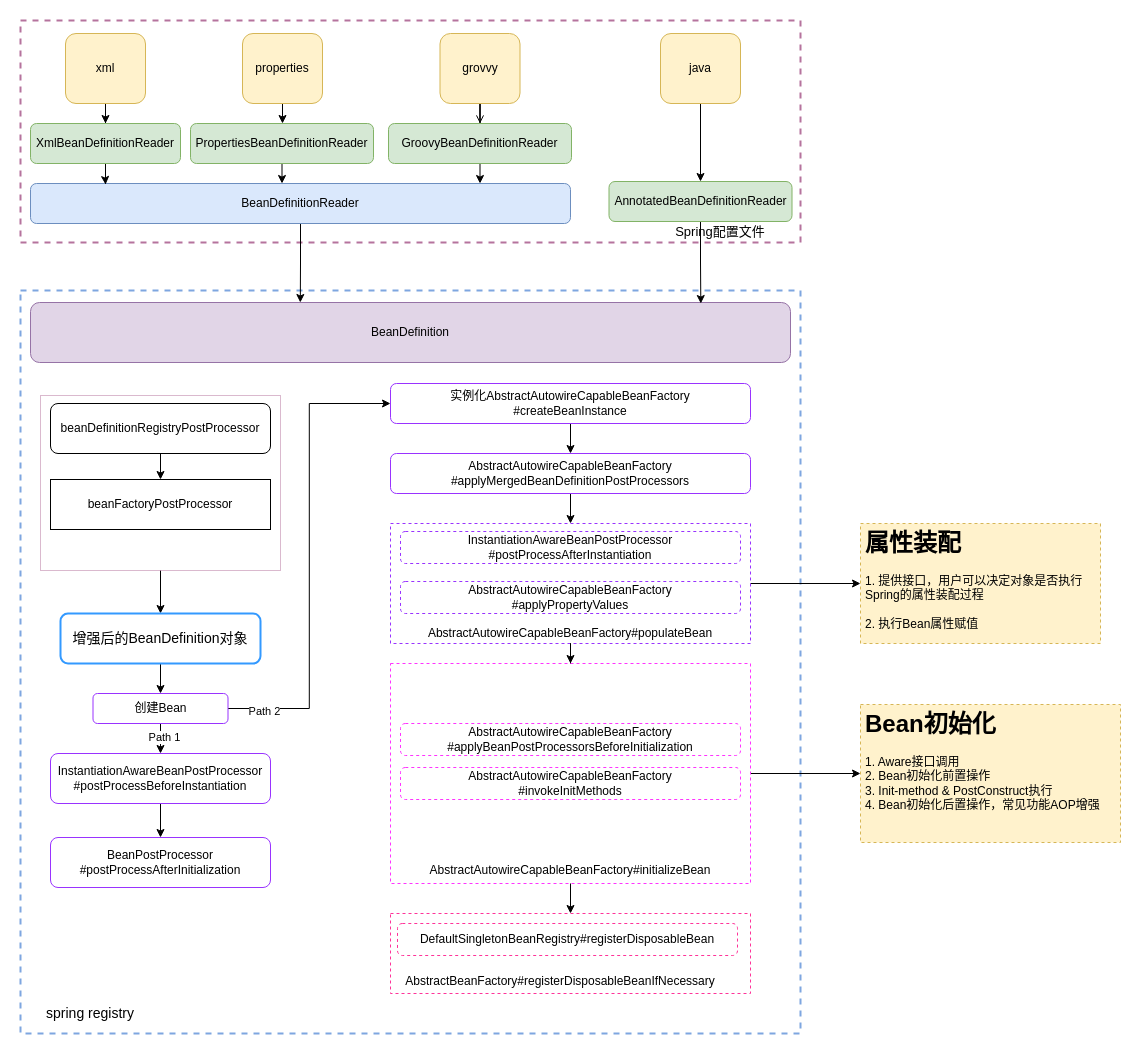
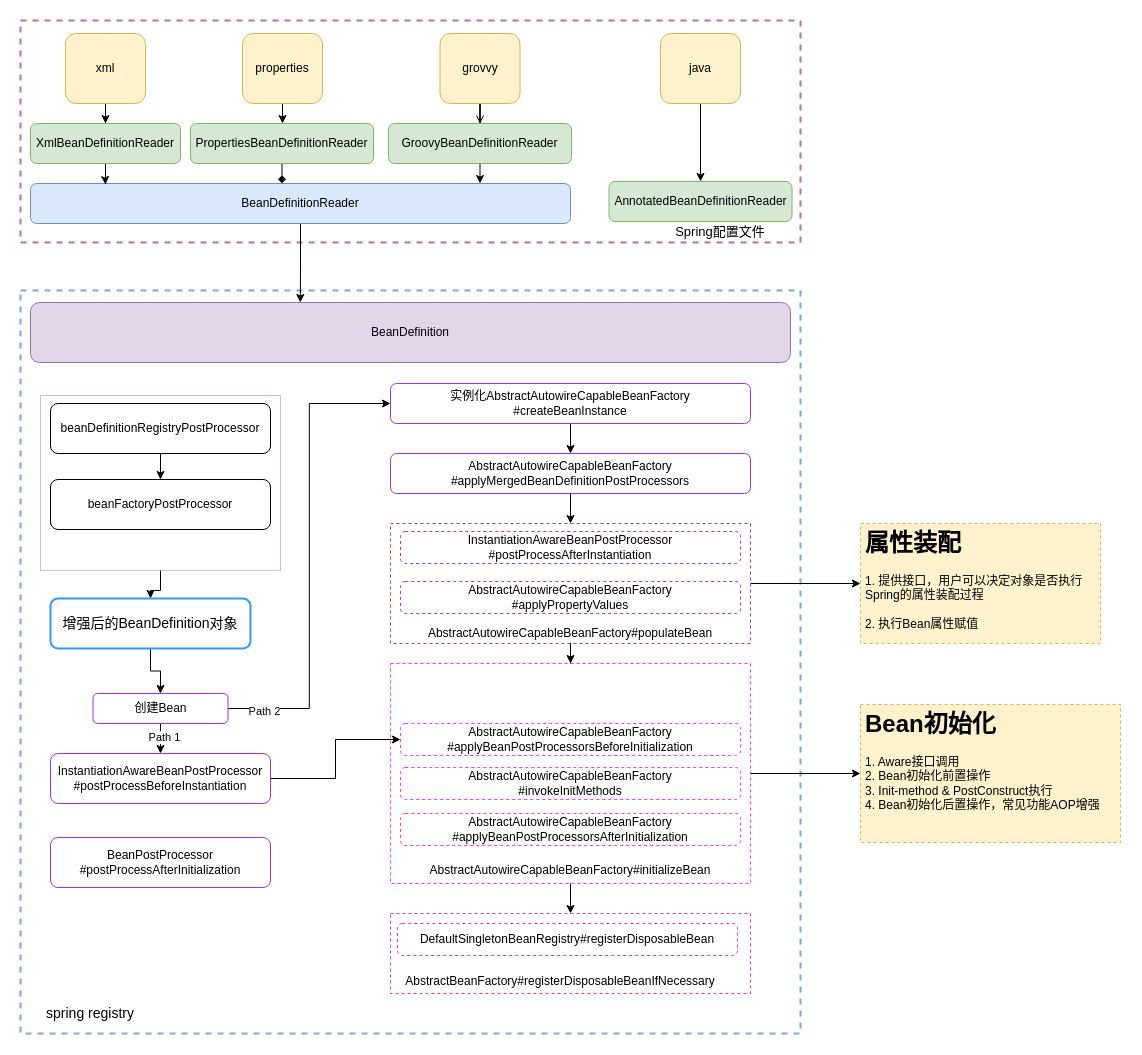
edge "PropertiesBeanDefinitionReader" -> "BeanDefinitionReader": arrowhead classic -> diamond
edge "AnnotatedBeanDefinitionReader" -> "BeanDefinition": removed
node "beanFactoryPostProcessor": shape rectangle -> rounded rectangle
node "增强后的BeanDefinition对象": moved (161, 639) -> (151, 624)
edge "InstantiationAwareBeanPostProcessor #postProcessBeforeInstantiation" -> "BeanPostProcessor #postProcessAfterInitialization": now "InstantiationAwareBeanPostProcessor #postProcessBeforeInstantiation" -> "AbstractAutowireCapableBeanFactory #applyBeanPostProcessorsBeforeInitialization"
node "AbstractAutowireCapableBeanFactory #applyBeanPostProcessorsAfterInitialization": added
